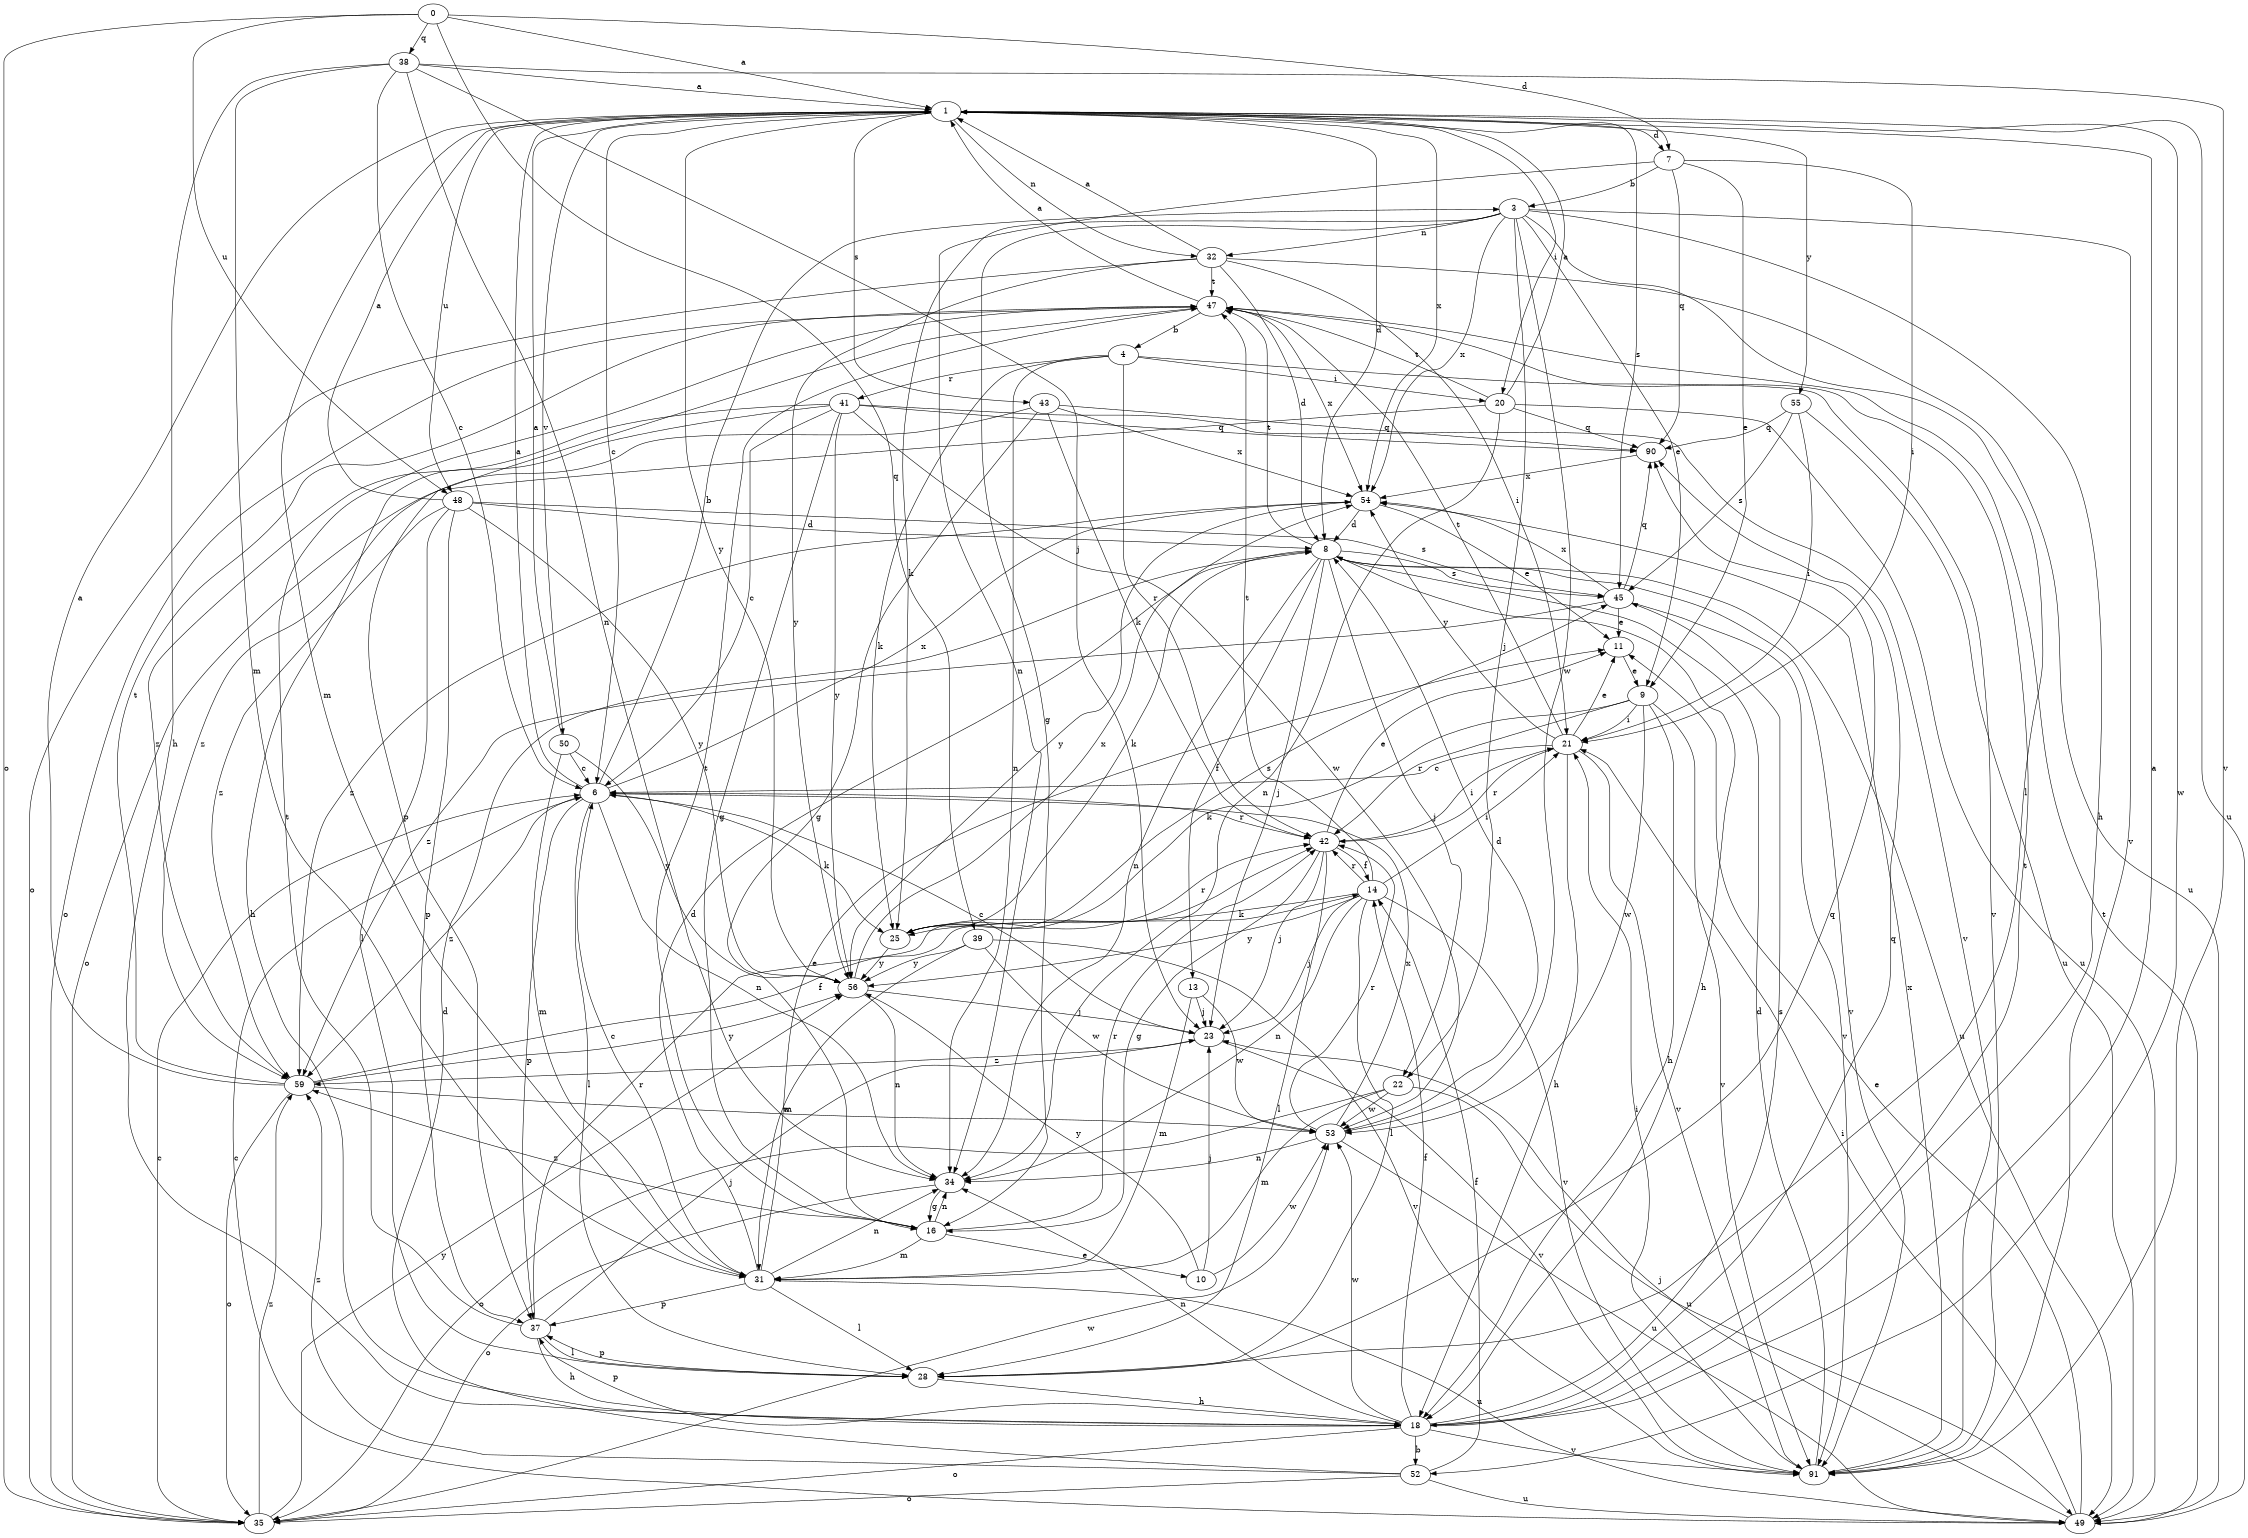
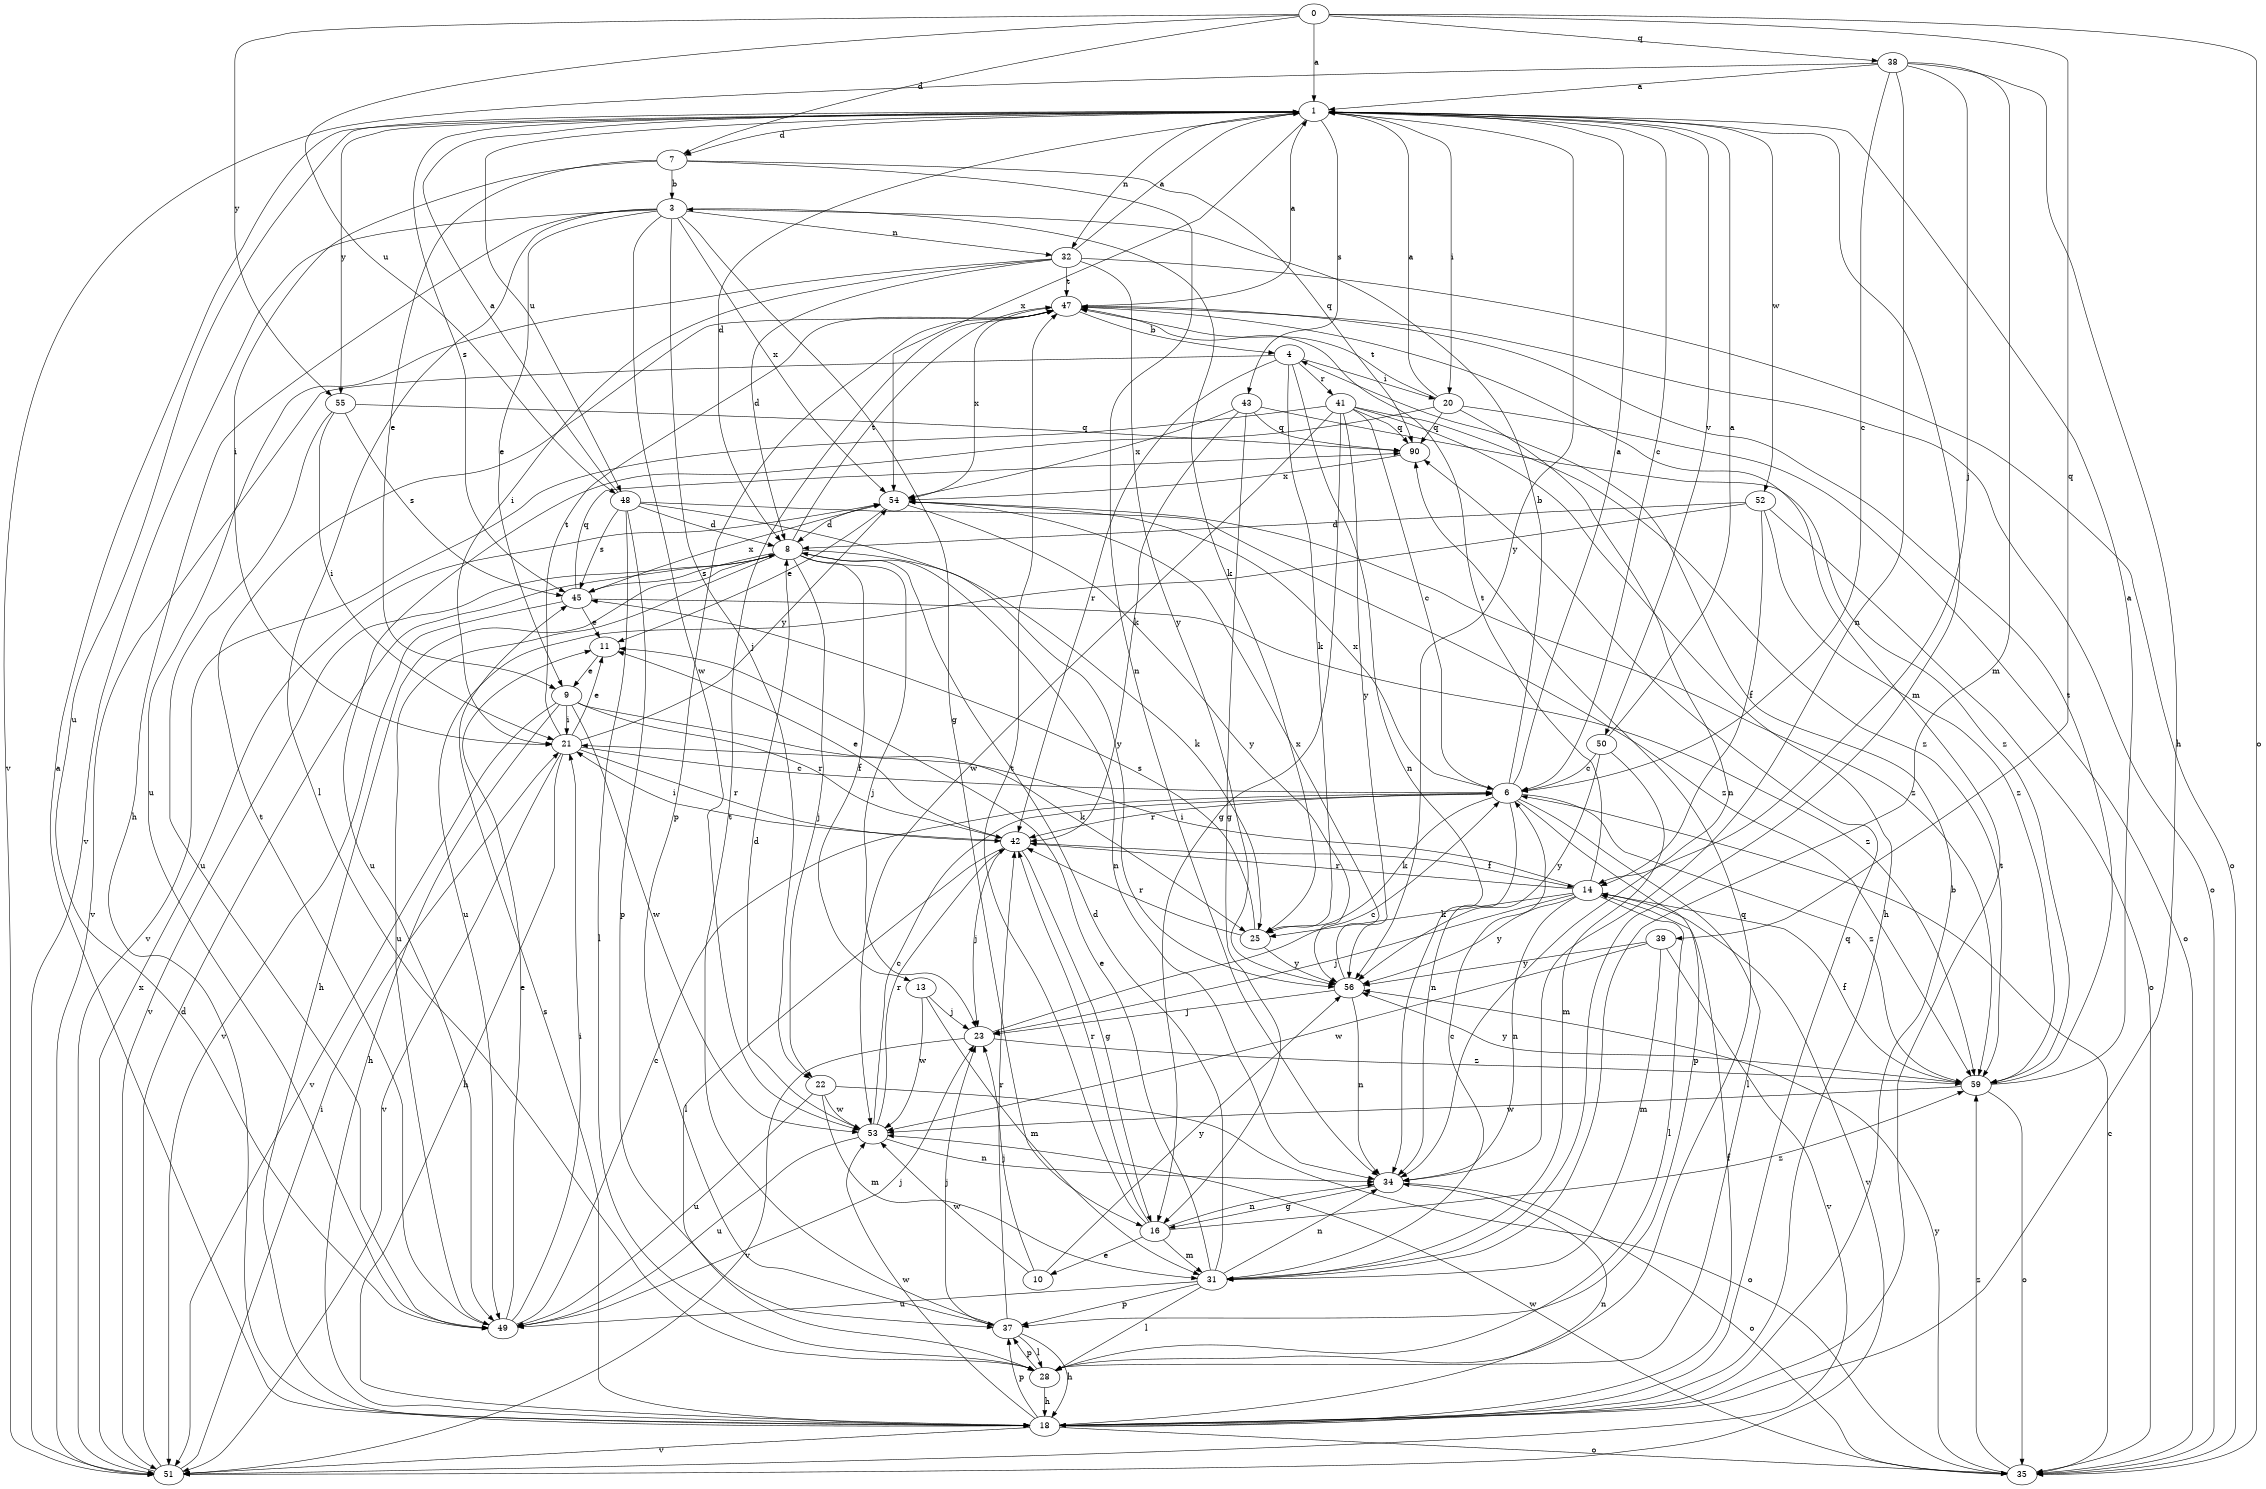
edge "0" -> "55": added, label "y"
edge "38" -> "23": now "38" -> "14"
edge "53" -> "6": label "x" -> "c"
edge "18" -> "52": now "18" -> "4"
node "91": label "91" -> "51"
